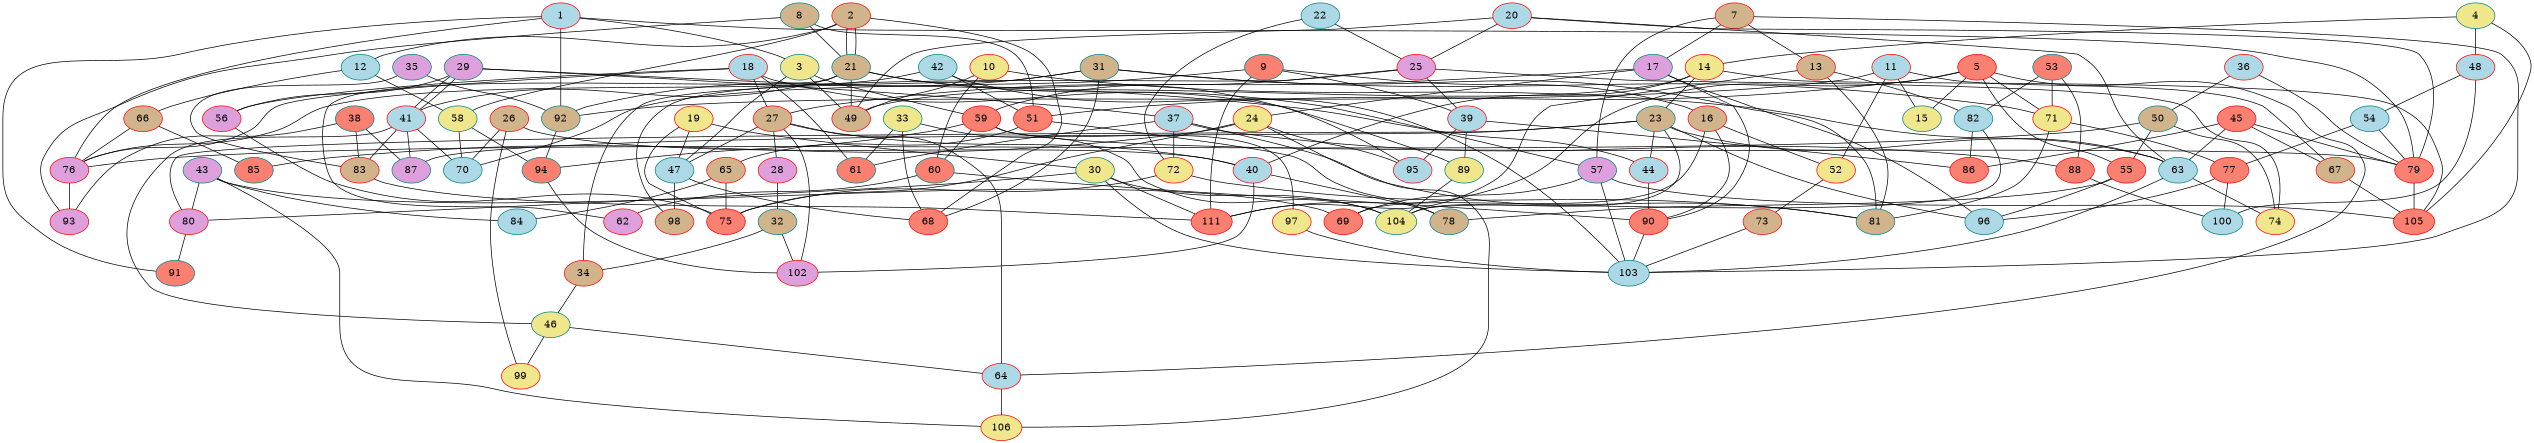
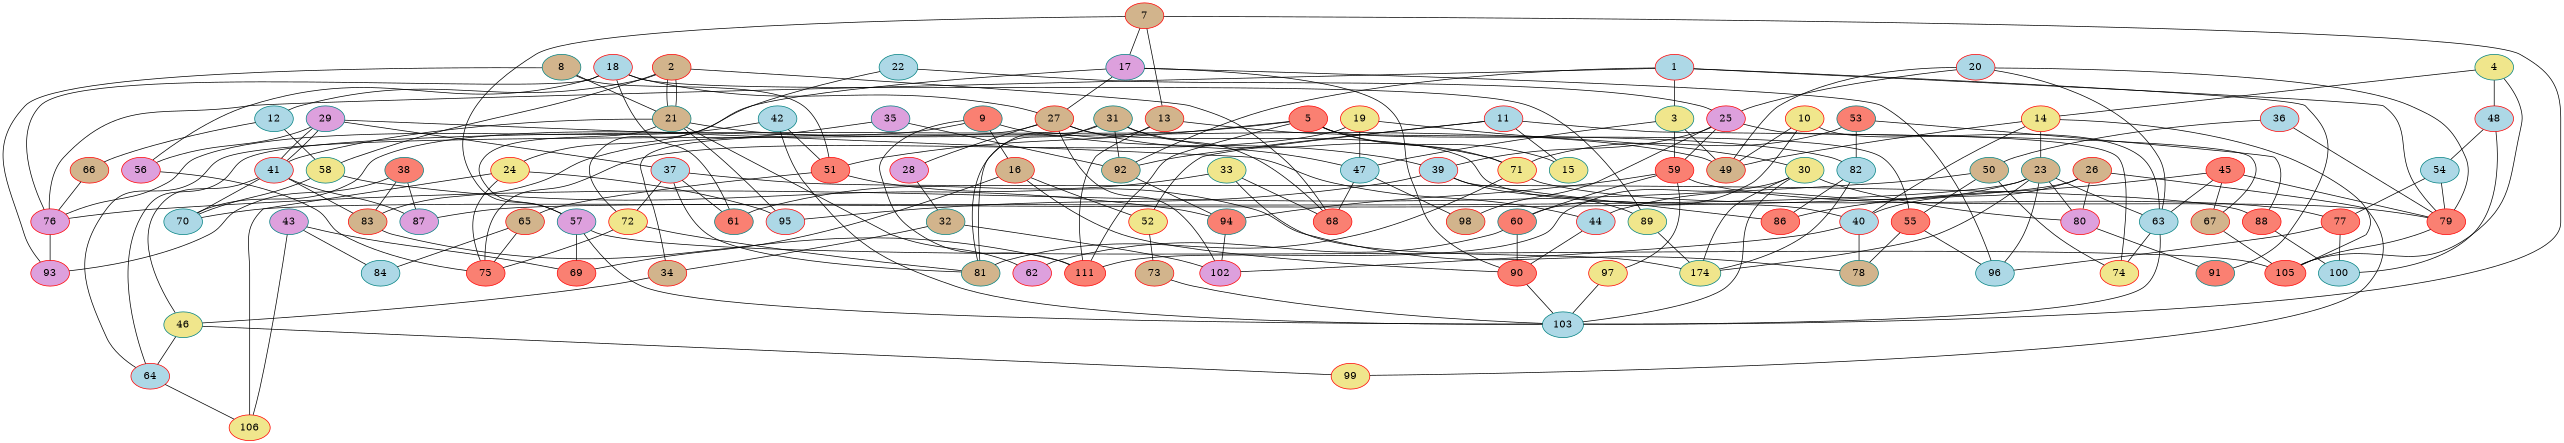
node "85": removed
edge "43" -- "80": now "26" -- "80"
node "104": label "104" -> "174"
